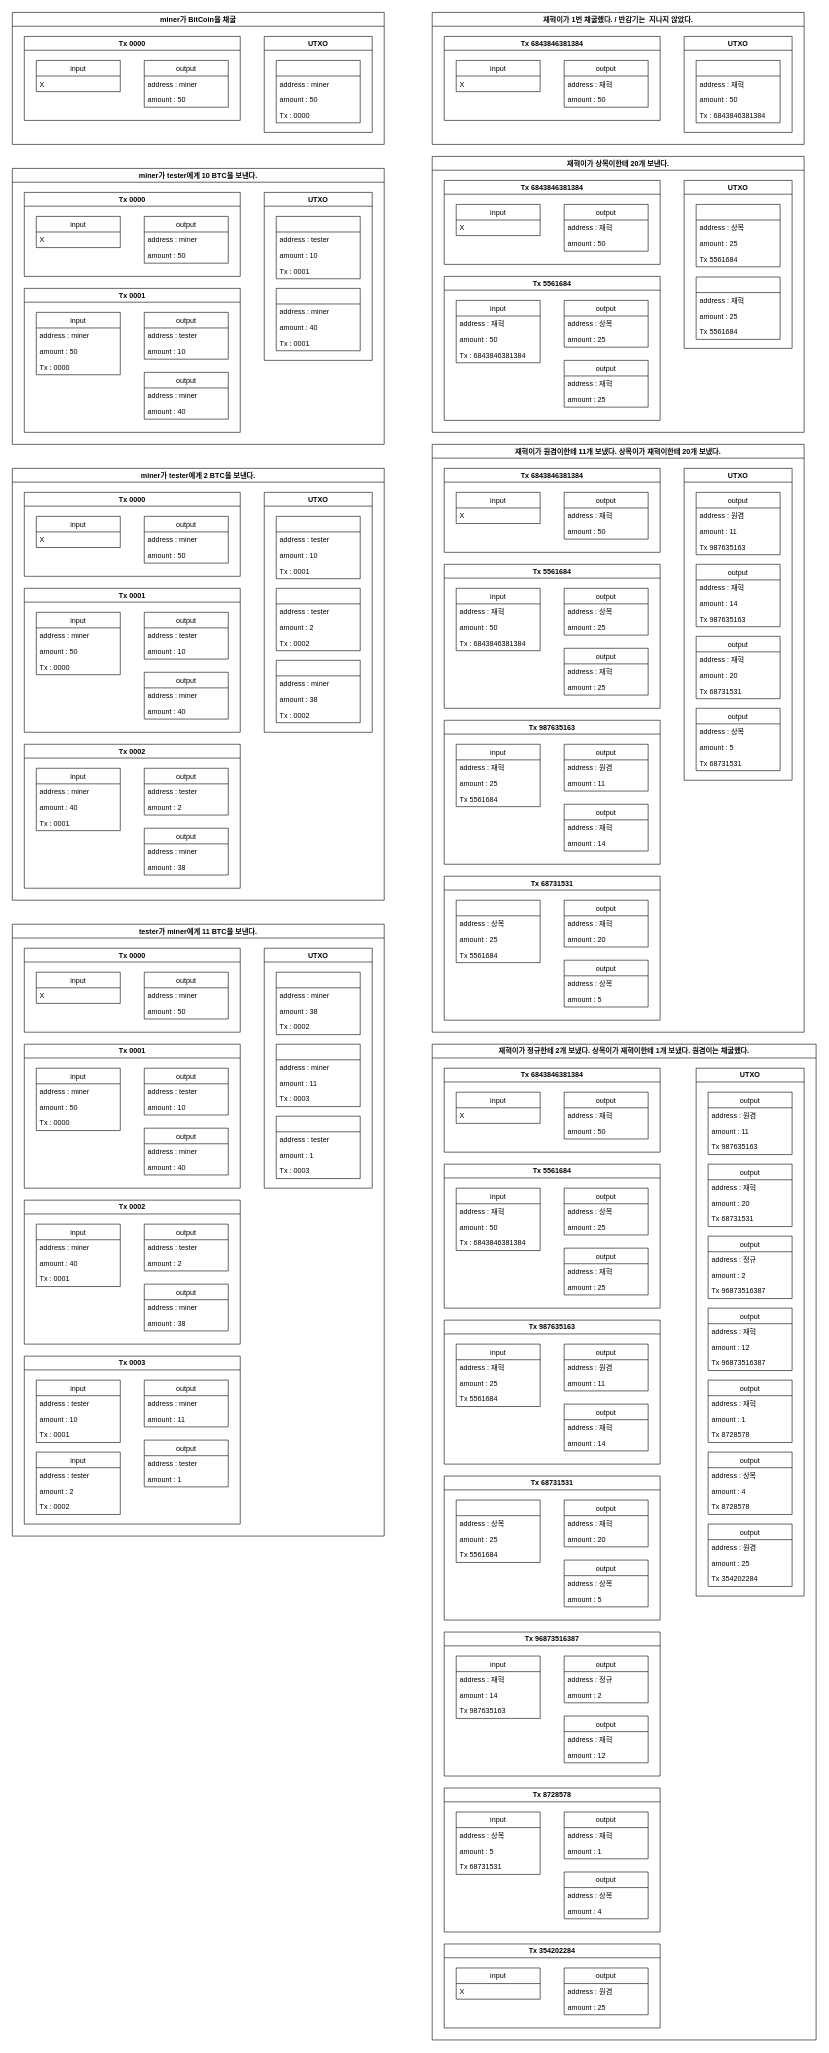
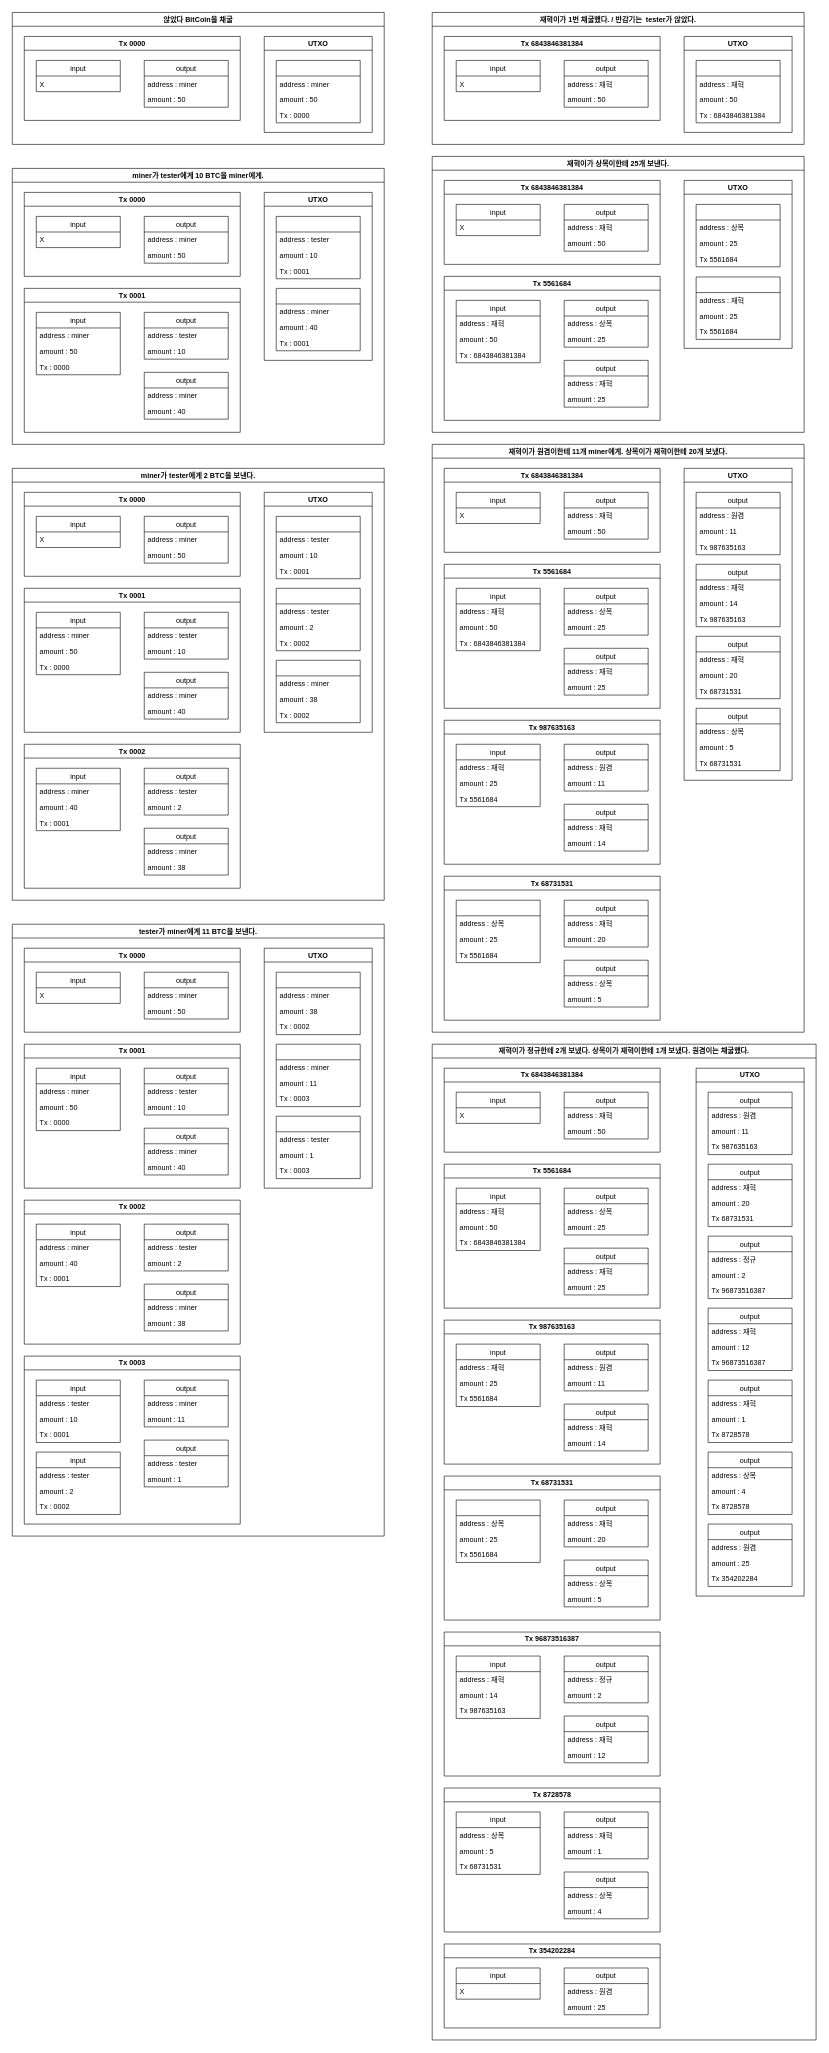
node "miner가 BitCoin을 채굴": label "miner가 BitCoin을 채굴" -> "않았다 BitCoin을 채굴"
node "재혁이가 1번 채굴했다. / 반감기는 지나지 않았다.": label "재혁이가 1번 채굴했다. / 반감기는 지나지 않았다." -> "재혁이가 1번 채굴했다. / 반감기는 tester가 않았다."
node "재혁이가 상목이한테 20개 보낸다.": label "재혁이가 상목이한테 20개 보낸다." -> "재혁이가 상목이한테 25개 보낸다."
node "miner가 tester에게 10 BTC을 보낸다.": label "miner가 tester에게 10 BTC을 보낸다." -> "miner가 tester에게 10 BTC을 miner에게."
node "재혁이가 원겸이한테 11개 보냈다. 상목이가 재혁이한테 20개 보냈다.": label "재혁이가 원겸이한테 11개 보냈다. 상목이가 재혁이한테 20개 보냈다." -> "재혁이가 원겸이한테 11개 miner에게. 상목이가 재혁이한테 20개 보냈다."
